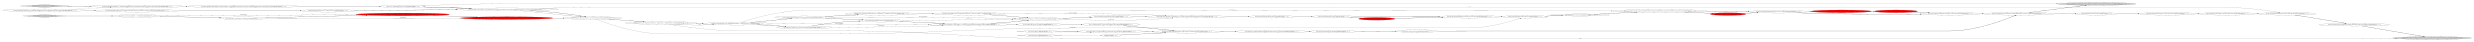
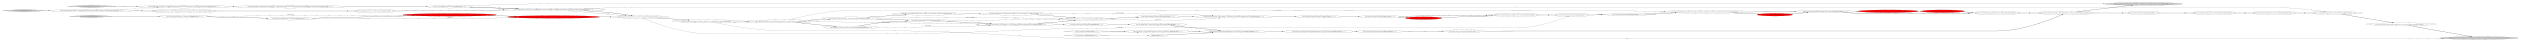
node "testMockedMessagingHappyPath['1', '0', '0']": added
